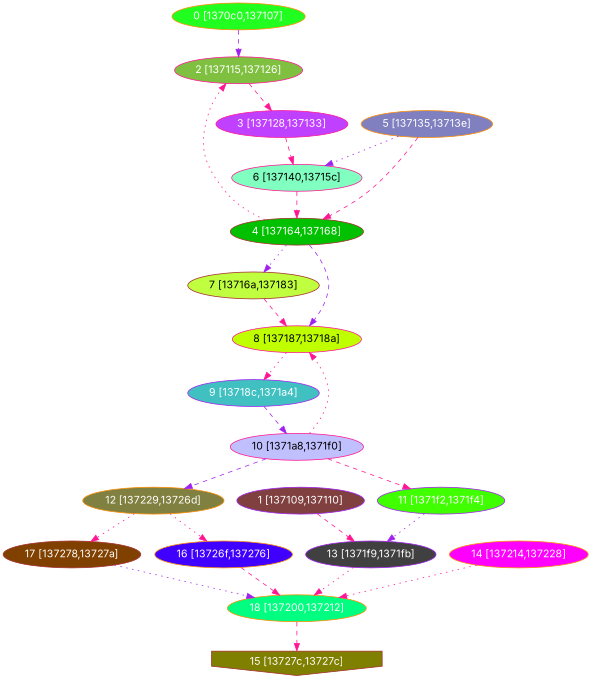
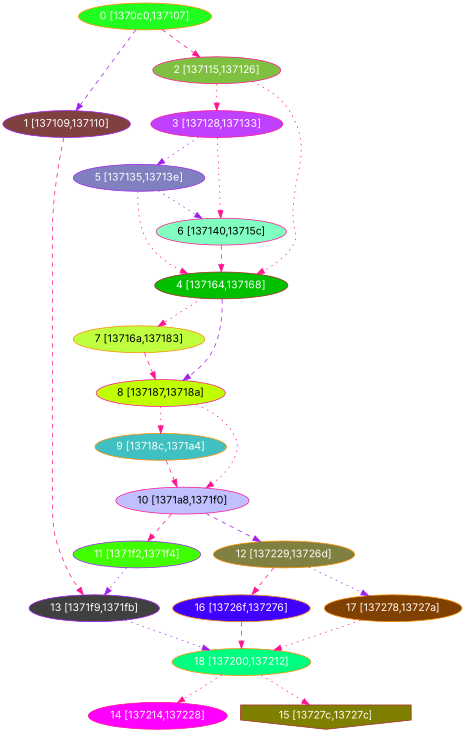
edge "0 [1370c0,137107]" -> "2 [137115,137126]": color purple -> deeppink
edge "0 [1370c0,137107]" -> "1 [137109,137110]": added
edge "2 [137115,137126]" -> "3 [137128,137133]": style dashed -> dotted
node "5 [137135,13713e]": color darkorange -> purple
edge "3 [137128,137133]" -> "6 [137140,13715c]": style dashed -> dotted
edge "3 [137128,137133]" -> "5 [137135,13713e]": added
edge "4 [137164,137168]" -> "2 [137115,137126]": reversed
edge "5 [137135,13713e]" -> "4 [137164,137168]": style dashed -> dotted
edge "4 [137164,137168]" -> "7 [13716a,137183]": color purple -> deeppink
node "7 [13716a,137183]": color brown -> darkorange
node "9 [13718c,1371a4]": color purple -> darkorange
edge "10 [1371a8,1371f0]" -> "8 [137187,13718a]": reversed
edge "9 [13718c,1371a4]" -> "10 [1371a8,1371f0]": color purple -> deeppink
edge "12 [137229,13726d]" -> "16 [13726f,137276]": style dotted -> dashed
edge "12 [137229,13726d]" -> "17 [137278,13727a]": color deeppink -> purple
node "17 [137278,13727a]": color brown -> darkorange
node "14 [137214,137228]": color darkorange -> deeppink
edge "13 [1371f9,1371fb]" -> "18 [137200,137212]": color deeppink -> purple
edge "17 [137278,13727a]" -> "18 [137200,137212]": color purple -> deeppink
edge "14 [137214,137228]" -> "18 [137200,137212]": reversed
edge "18 [137200,137212]" -> "15 [13727c,13727c]": style dashed -> dotted
